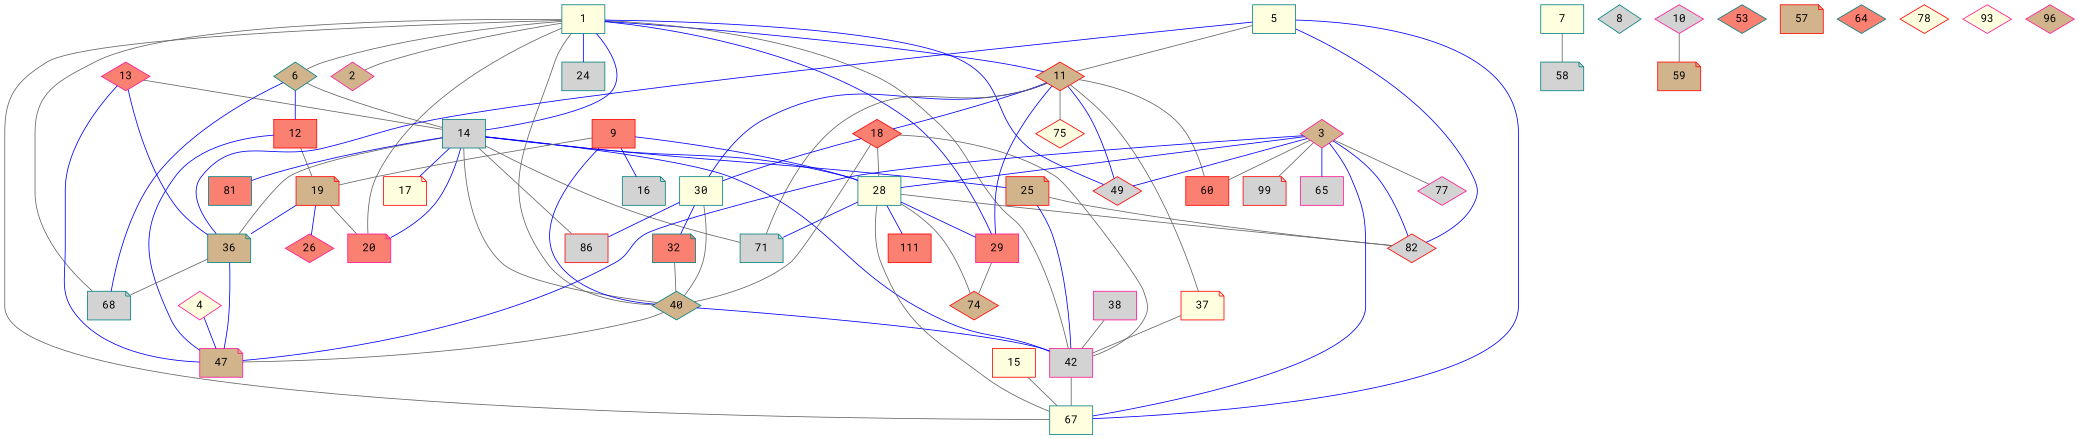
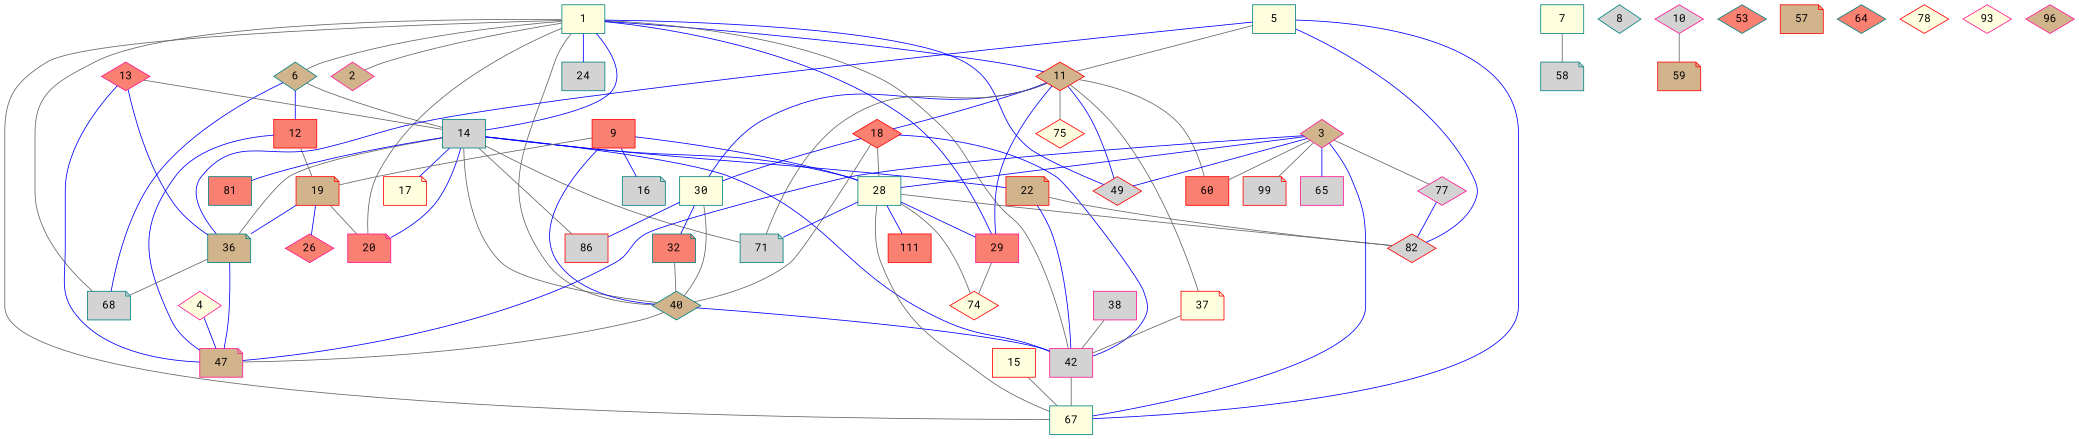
edge "3" -- "82": now "77" -- "82"
node "25": label "25" -> "22"
edge "18" -- "42": color gray40 -> blue
node "74": fillcolor tan -> lightyellow
